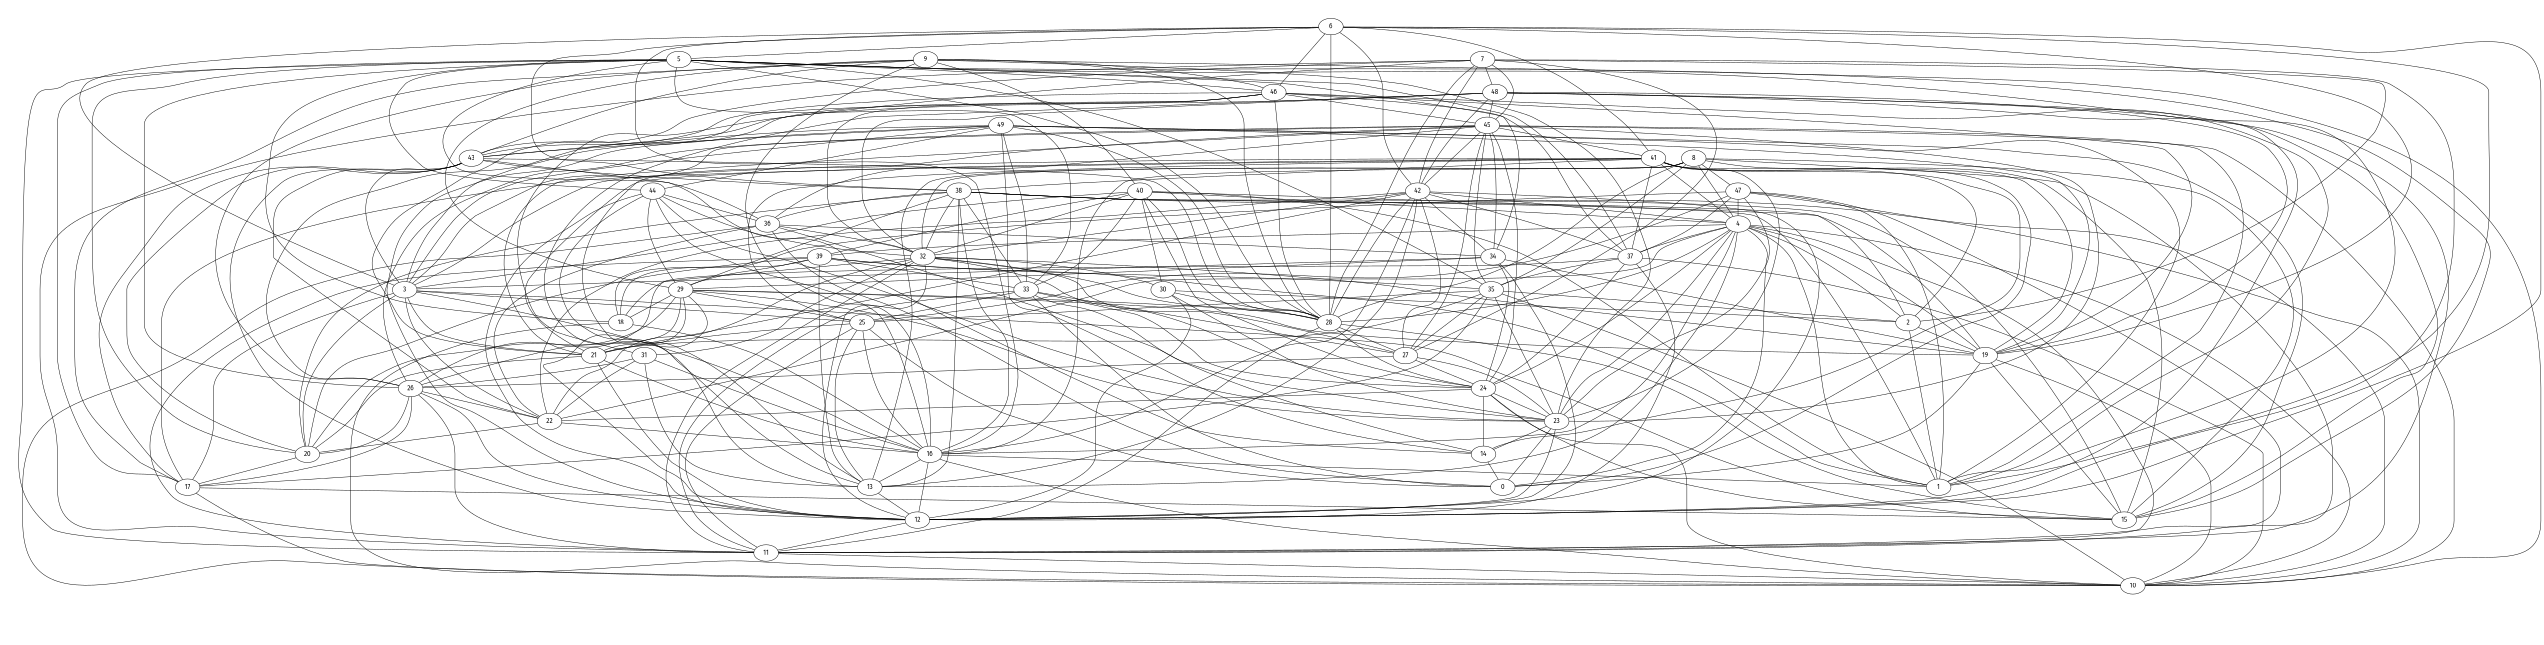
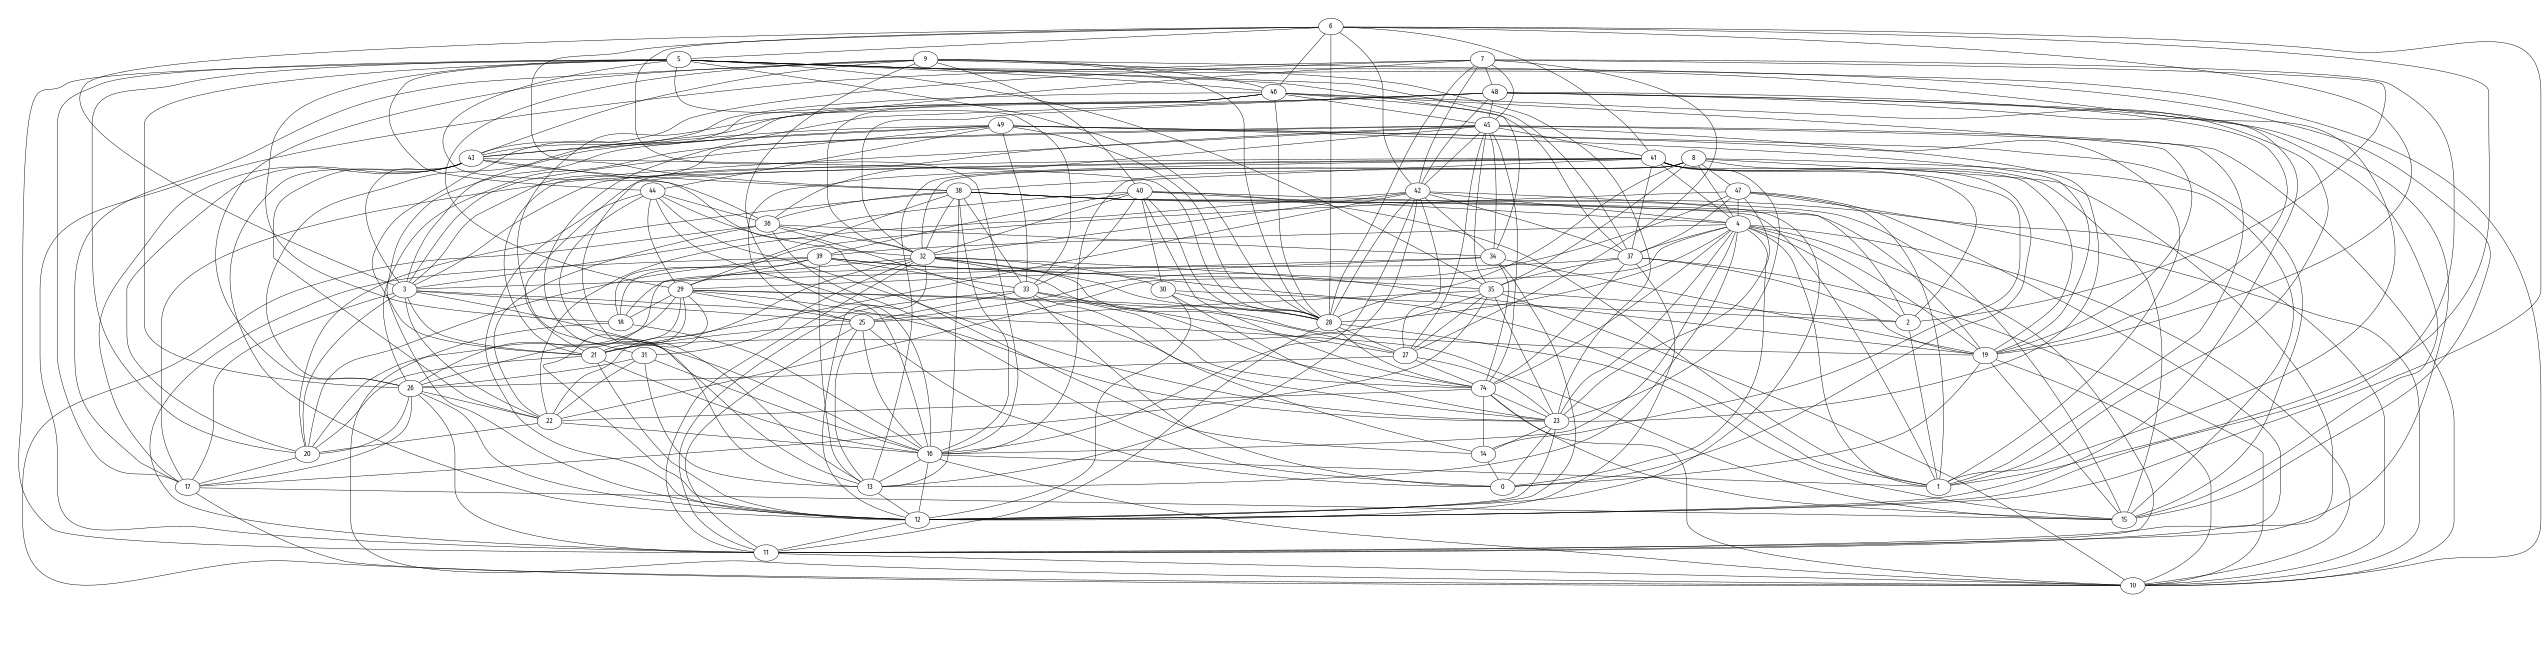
edge "2" -- "19": now "37" -- "19"
edge "49" -- "14": removed
node "24": label "24" -> "74"
